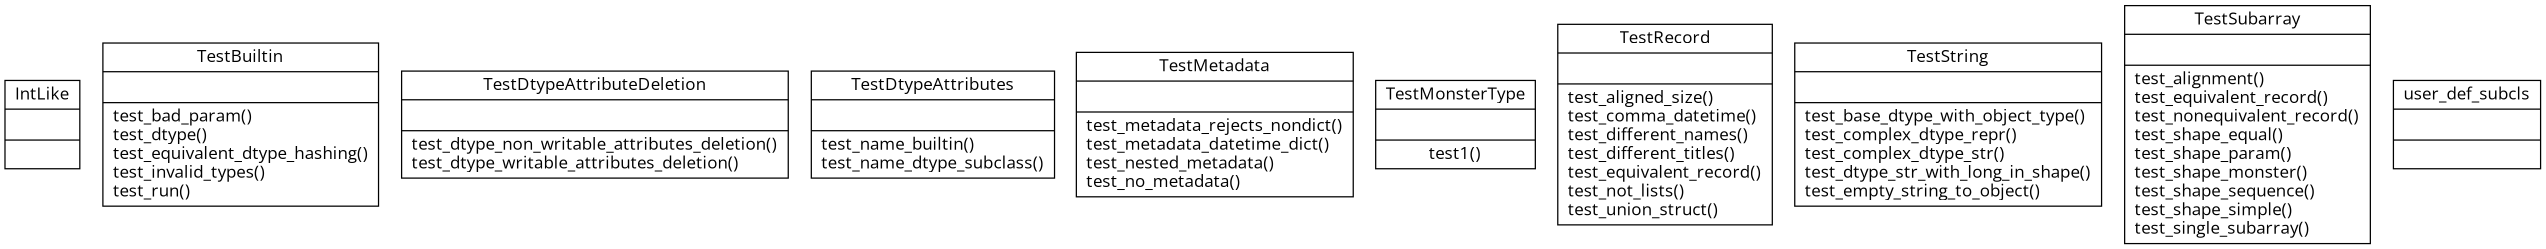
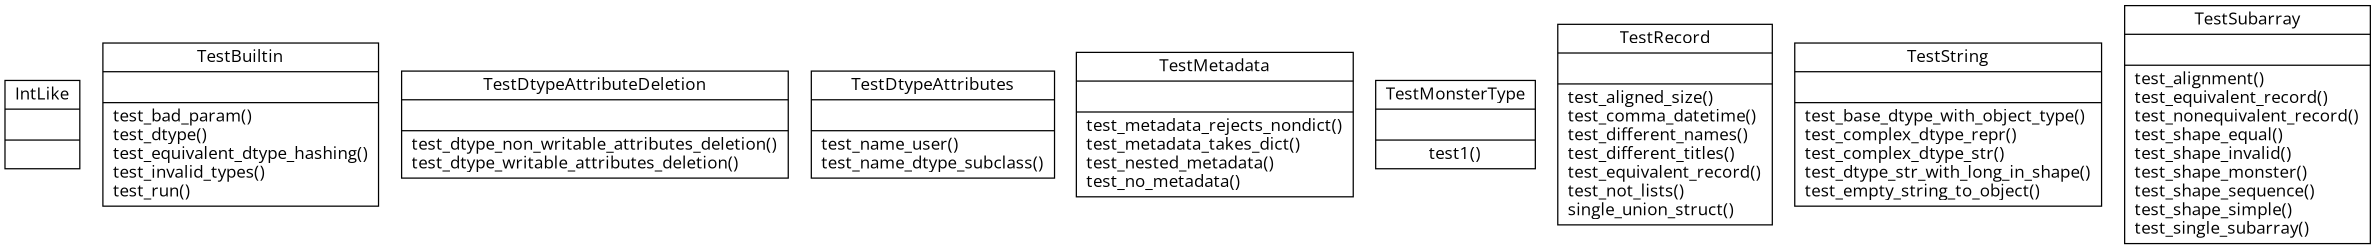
node "user_def_subcls": removed
node "TestDtypeAttributes": text "test_name_builtin()" -> "test_name_user()"
node "TestMetadata": text "test_metadata_datetime_dict()" -> "test_metadata_takes_dict()"
node "TestSubarray": text "test_shape_param()" -> "test_shape_invalid()"
node "TestRecord": text "test_union_struct()" -> "single_union_struct()"
